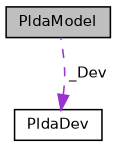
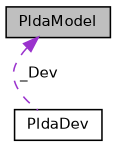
edge "PldaModel" -> "PldaDev": reversed
